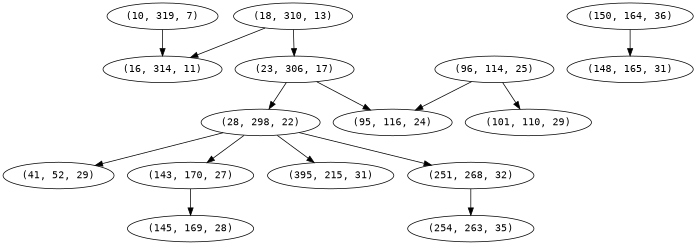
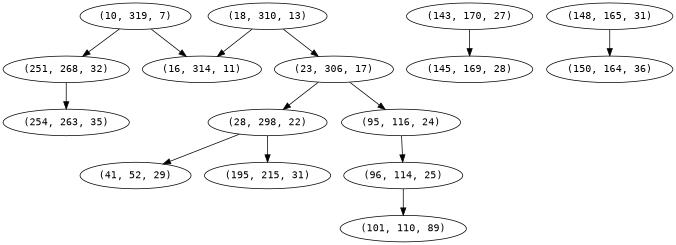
edge "(150, 164, 36)" -> "(148, 165, 31)": reversed
edge "(96, 114, 25)" -> "(95, 116, 24)": reversed
node "(101, 110, 29)": label "(101, 110, 29)" -> "(101, 110, 89)"
edge "(28, 298, 22)" -> "(143, 170, 27)": removed
edge "(28, 298, 22)" -> "(251, 268, 32)": now "(10, 319, 7)" -> "(251, 268, 32)"
node "(395, 215, 31)": label "(395, 215, 31)" -> "(195, 215, 31)"
